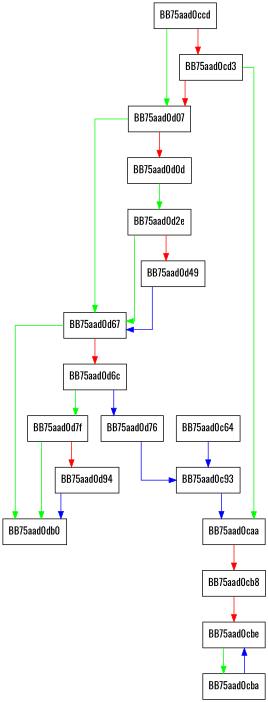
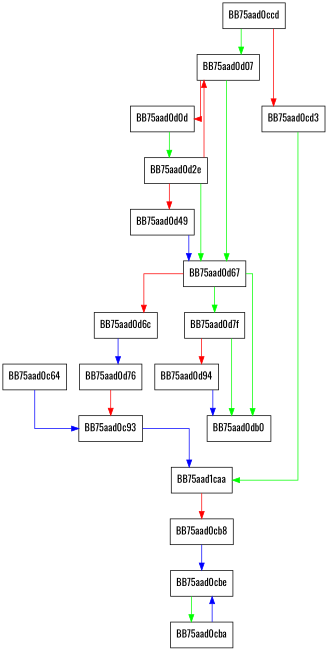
edge "BB75aad0cd3" -> "BB75aad0d07": now "BB75aad0d2e" -> "BB75aad0d07"
edge "BB75aad0d6c" -> "BB75aad0d7f": now "BB75aad0d67" -> "BB75aad0d7f"
edge "BB75aad0d76" -> "BB75aad0c93": color blue -> red
node "BB75aad0caa": label "BB75aad0caa" -> "BB75aad1caa"
edge "BB75aad0cb8" -> "BB75aad0cbe": color red -> blue
